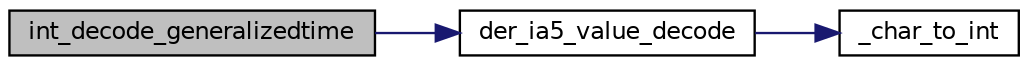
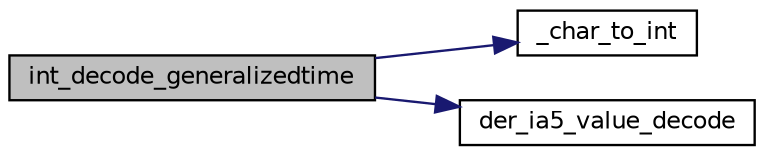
edge "der_ia5_value_decode" -> "_char_to_int": now "int_decode_generalizedtime" -> "_char_to_int"
